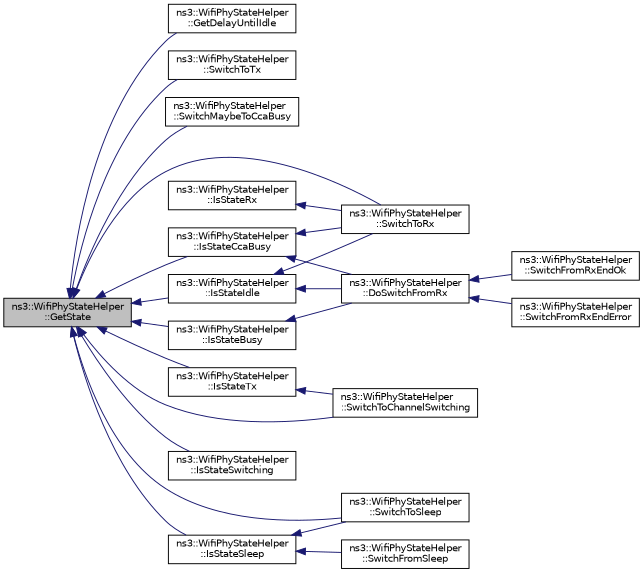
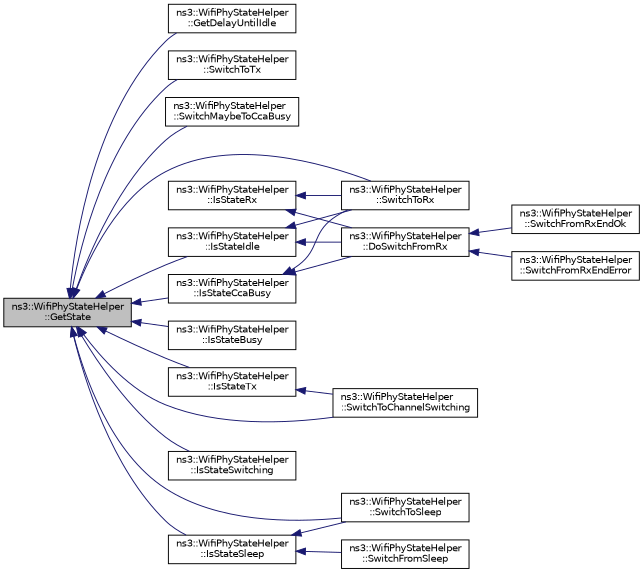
edge "ns3::WifiPhyStateHelper ::DoSwitchFromRx" -> "ns3::WifiPhyStateHelper ::IsStateBusy": now "ns3::WifiPhyStateHelper ::DoSwitchFromRx" -> "ns3::WifiPhyStateHelper ::IsStateRx"
